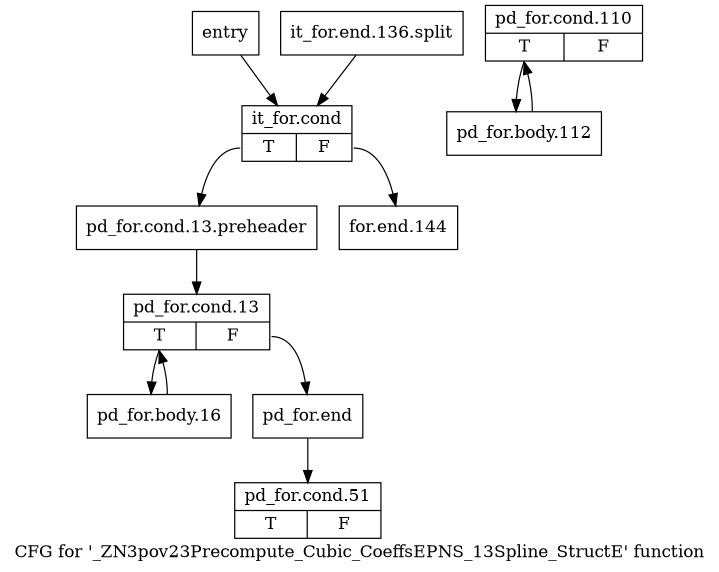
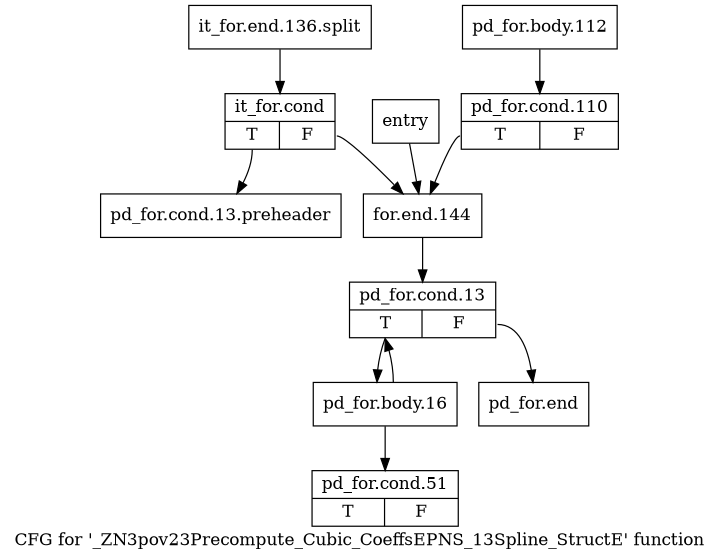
edge "entry" -> "it_for.cond": now "entry" -> "for.end.144"
edge "pd_for.cond.110" -> "pd_for.body.112": now "pd_for.cond.110" -> "for.end.144"
edge "pd_for.cond.13.preheader" -> "pd_for.cond.13": now "for.end.144" -> "pd_for.cond.13"
edge "pd_for.end" -> "pd_for.cond.51": now "pd_for.body.16" -> "pd_for.cond.51"
